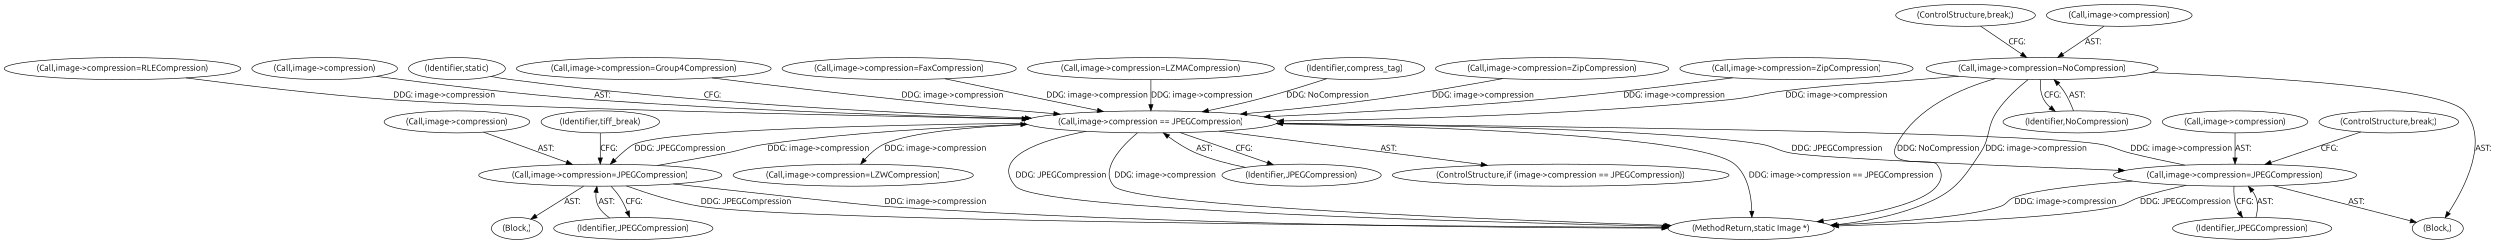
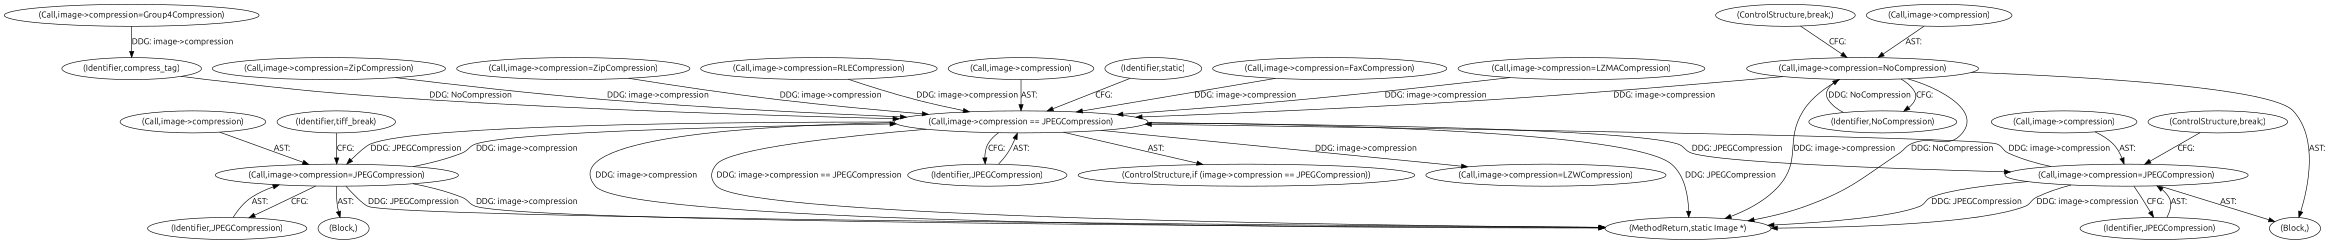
edge "(Identifier,NoCompression)" -> "(Call,image->compression=NoCompression)": label "AST: " -> "DDG: NoCompression"
edge "(Call,image->compression=Group4Compression)" -> "(Call,image->compression == JPEGCompression)": now "(Call,image->compression=Group4Compression)" -> "(Identifier,compress_tag)"
